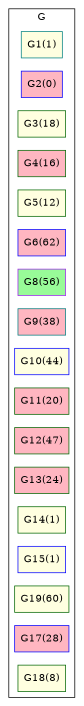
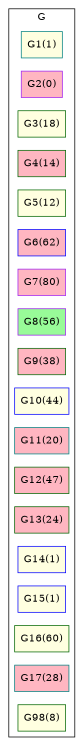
node "G2(0)": color blue -> purple
node "G4(16)": label "G4(16)" -> "G4(14)"
node "G7(80)": added
node "G9(38)": color teal -> darkgreen
node "G11(20)": color darkgreen -> teal
node "G14(1)": color darkgreen -> blue
node "G19(60)": label "G19(60)" -> "G16(60)"
node "G17(28)": color blue -> teal
node "G18(8)": label "G18(8)" -> "G98(8)"
